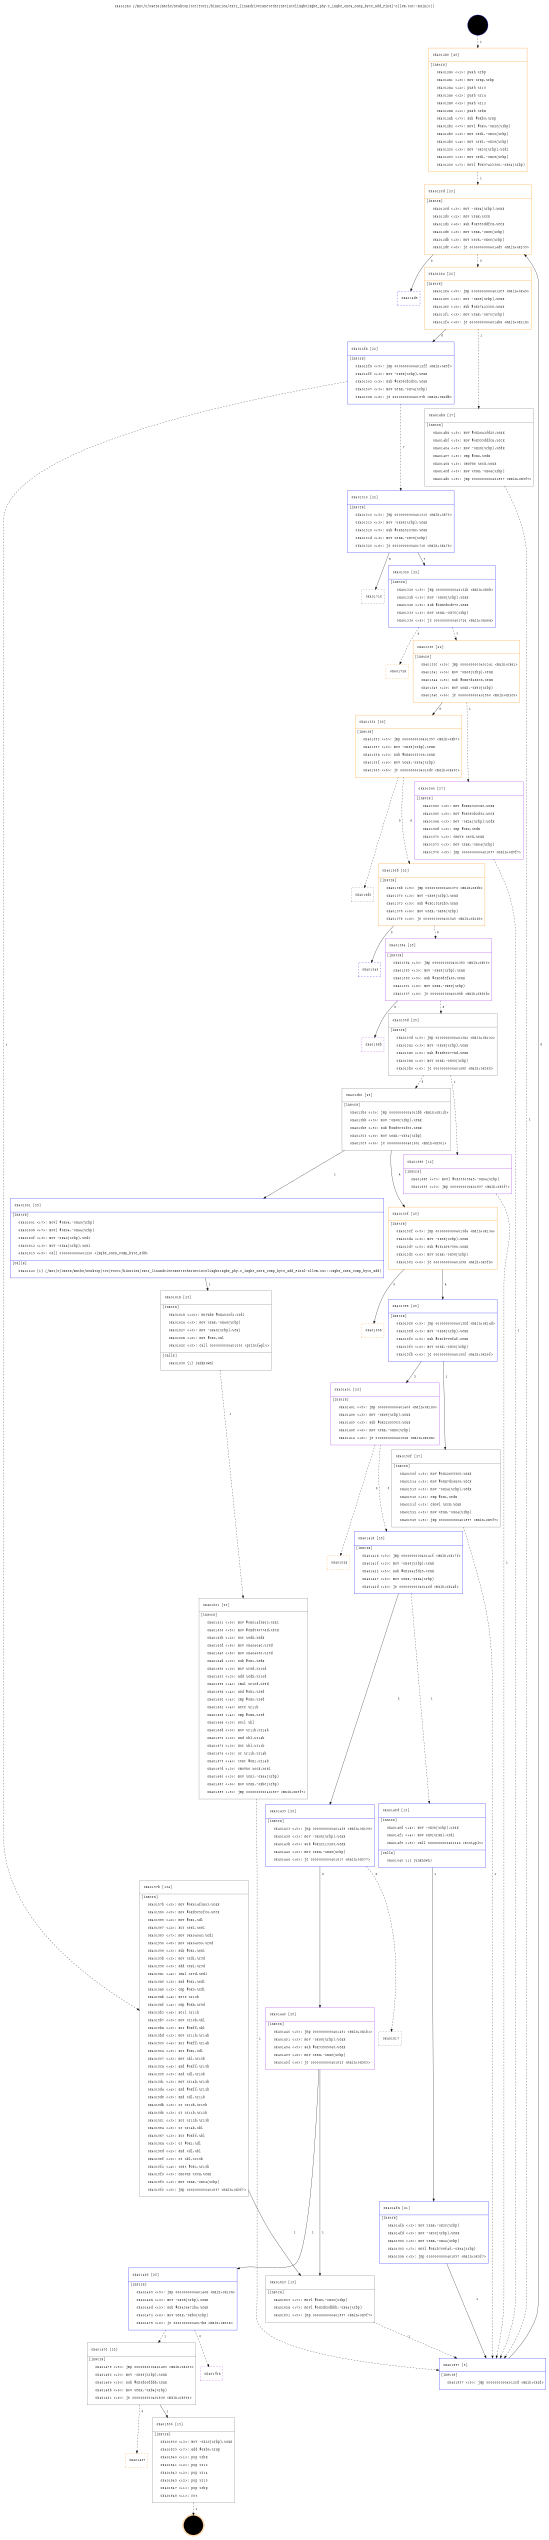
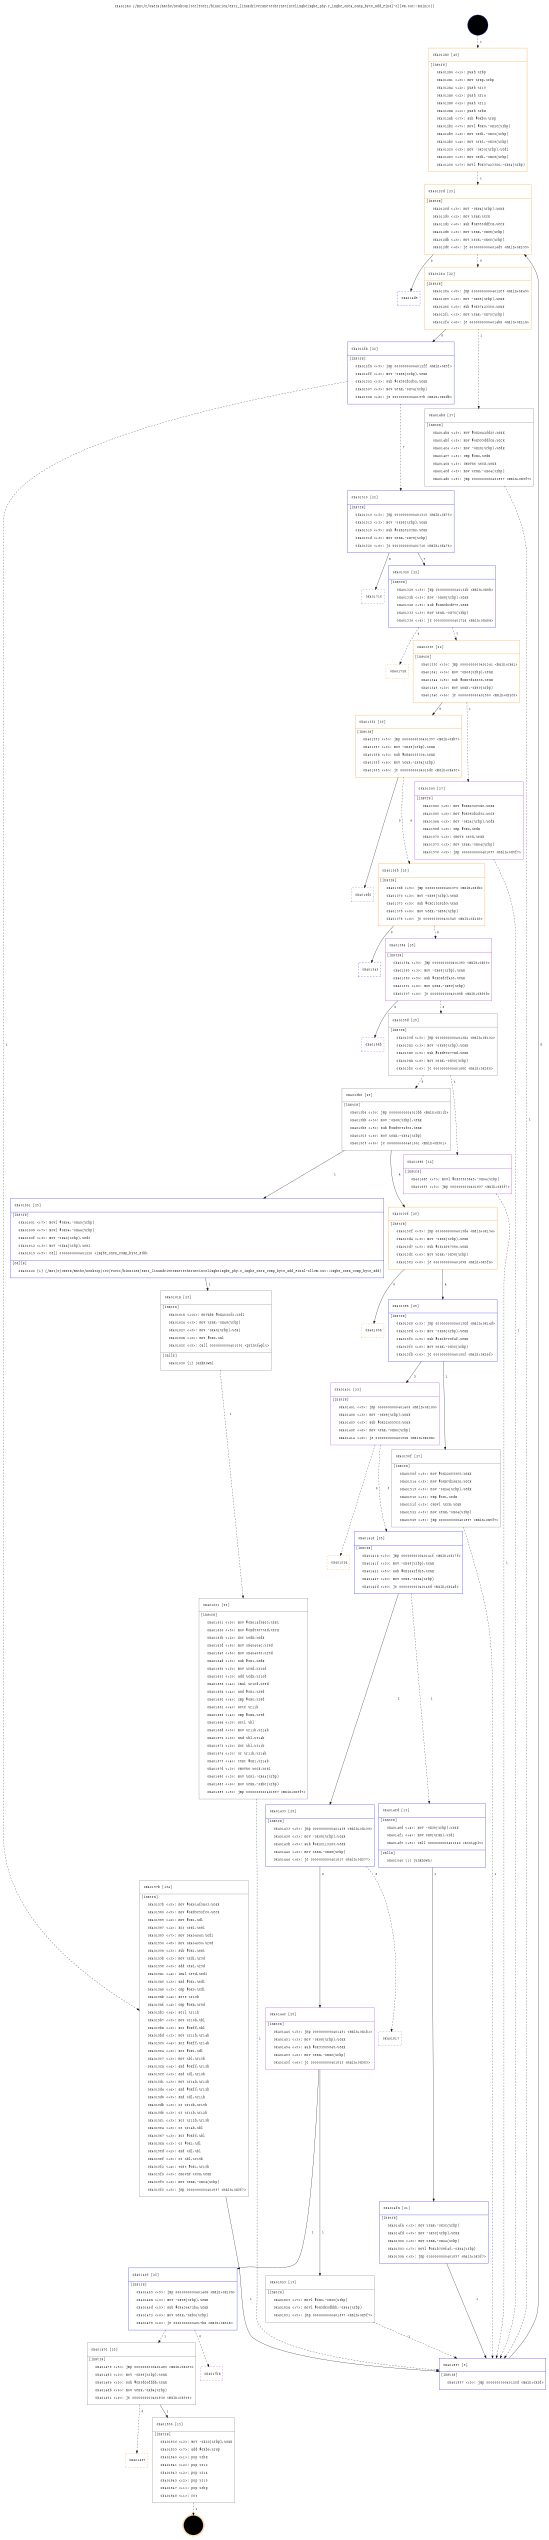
edge "0x401352 [25]" -> "0x4016dc": style dashed -> solid
edge "0x40157b [134]" -> "0x401823 [19]": now "0x40157b [134]" -> "0x401897 [5]"
